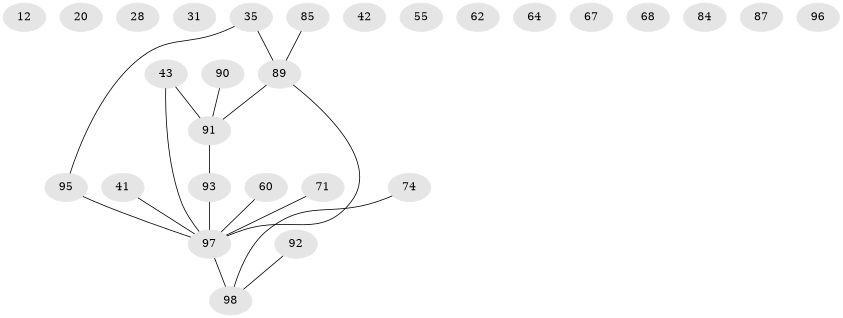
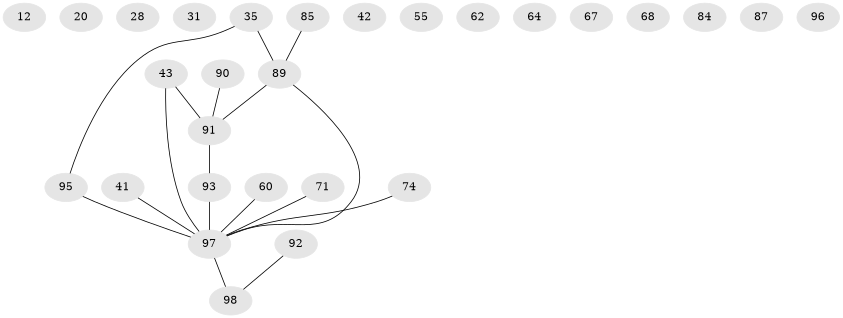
edge "74" -- "98": now "74" -- "97"
